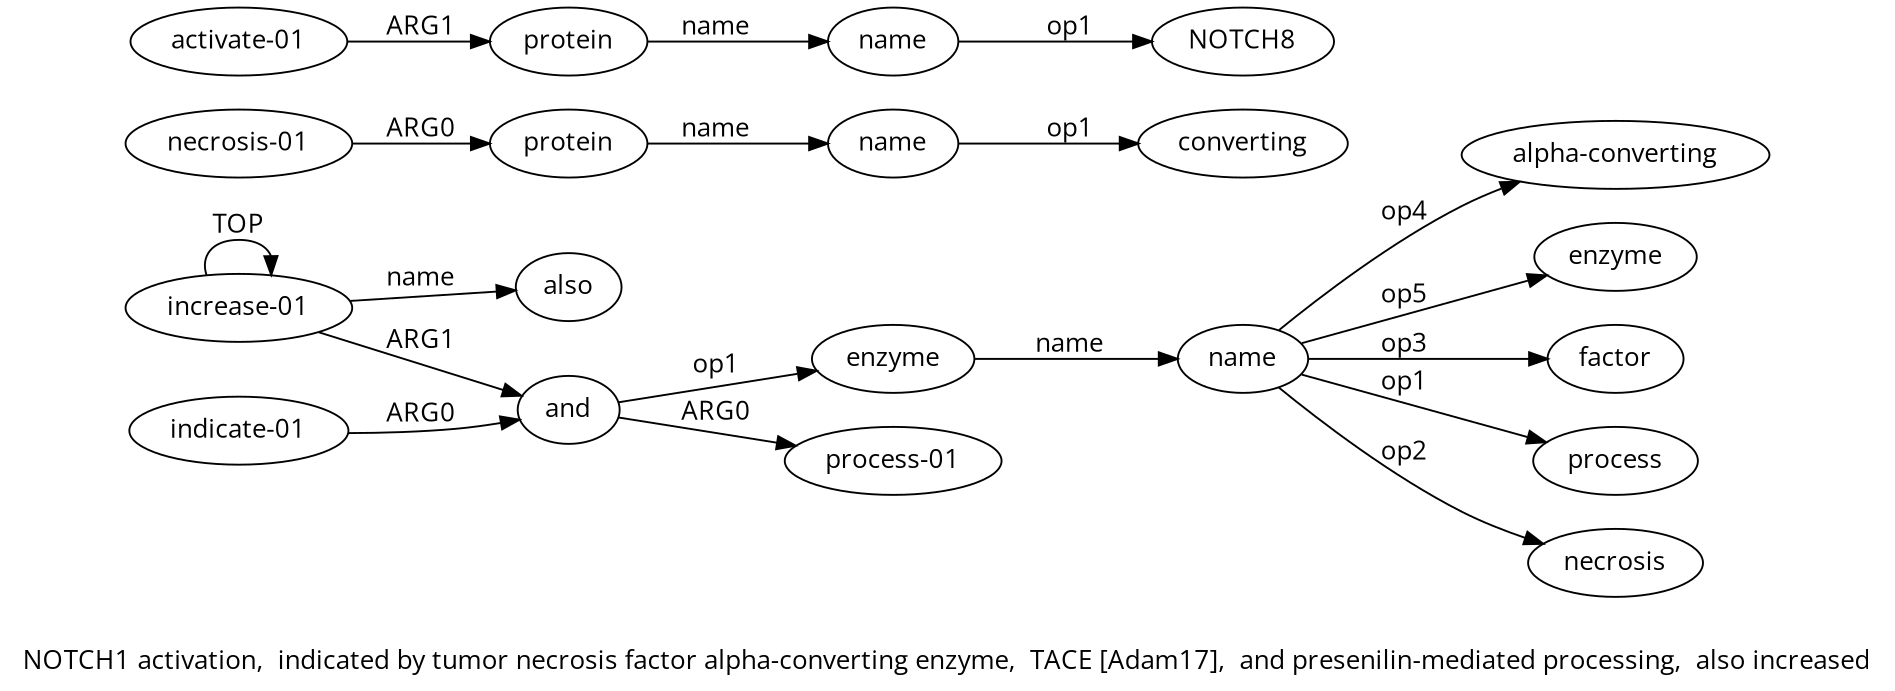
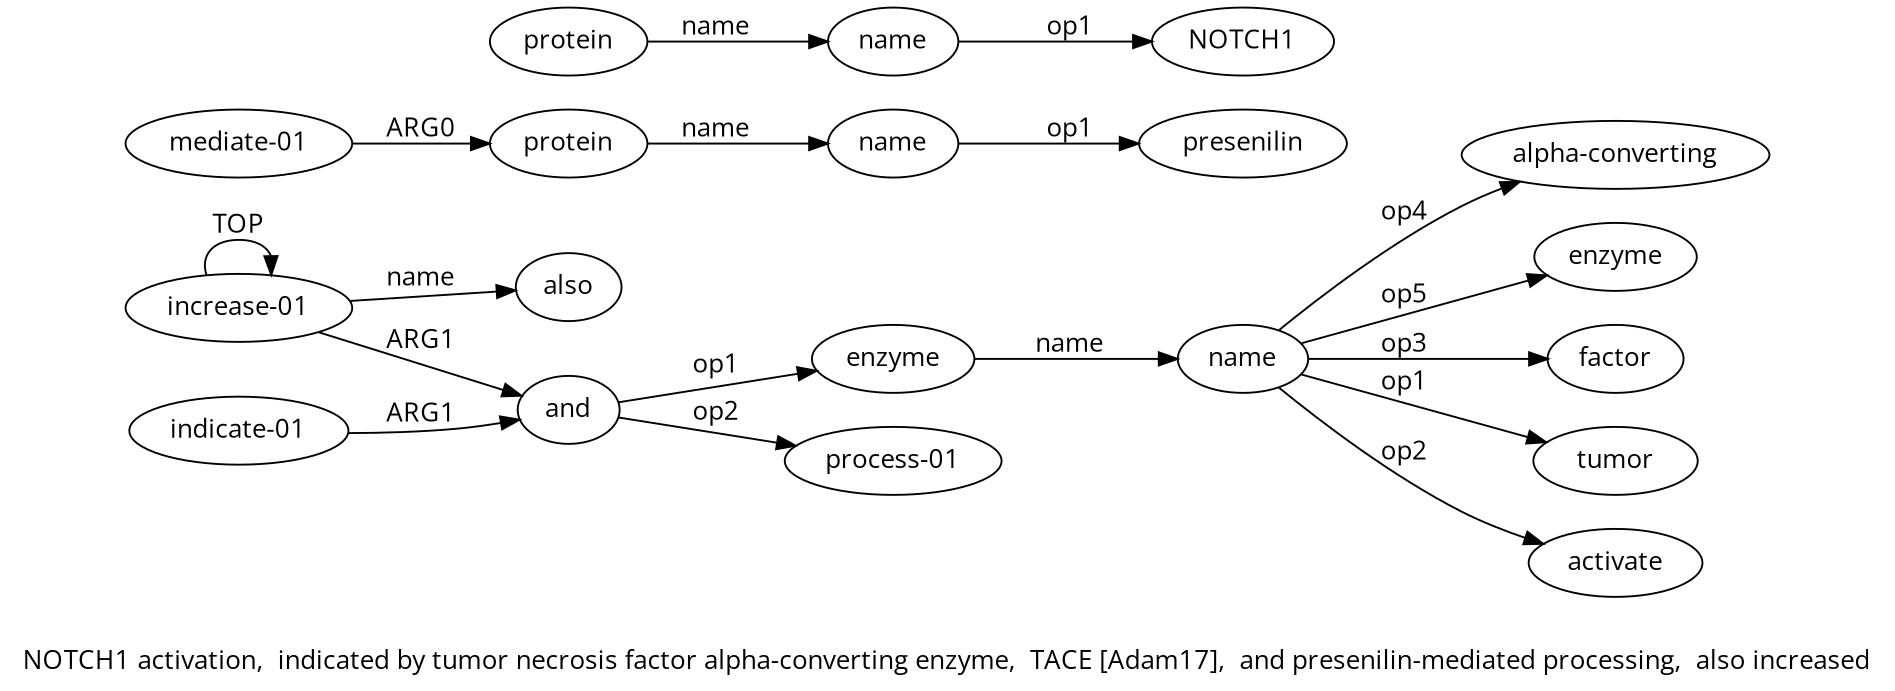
node "activate-01": removed
node "NOTCH8": label "NOTCH8" -> "NOTCH1"
node "necrosis-01": label "necrosis-01" -> "mediate-01"
node "converting": label "converting" -> "presenilin"
edge "and" -> "process-01": label "ARG0" -> "op2"
edge "indicate-01" -> "and": label "ARG0" -> "ARG1"
node "process": label "process" -> "tumor"
node "necrosis": label "necrosis" -> "activate"
